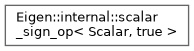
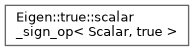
node "Eigen::internal::scalar _sign_op< Scalar, true >": label "Eigen::internal::scalar _sign_op< Scalar, true >" -> "Eigen::true::scalar _sign_op< Scalar, true >"
